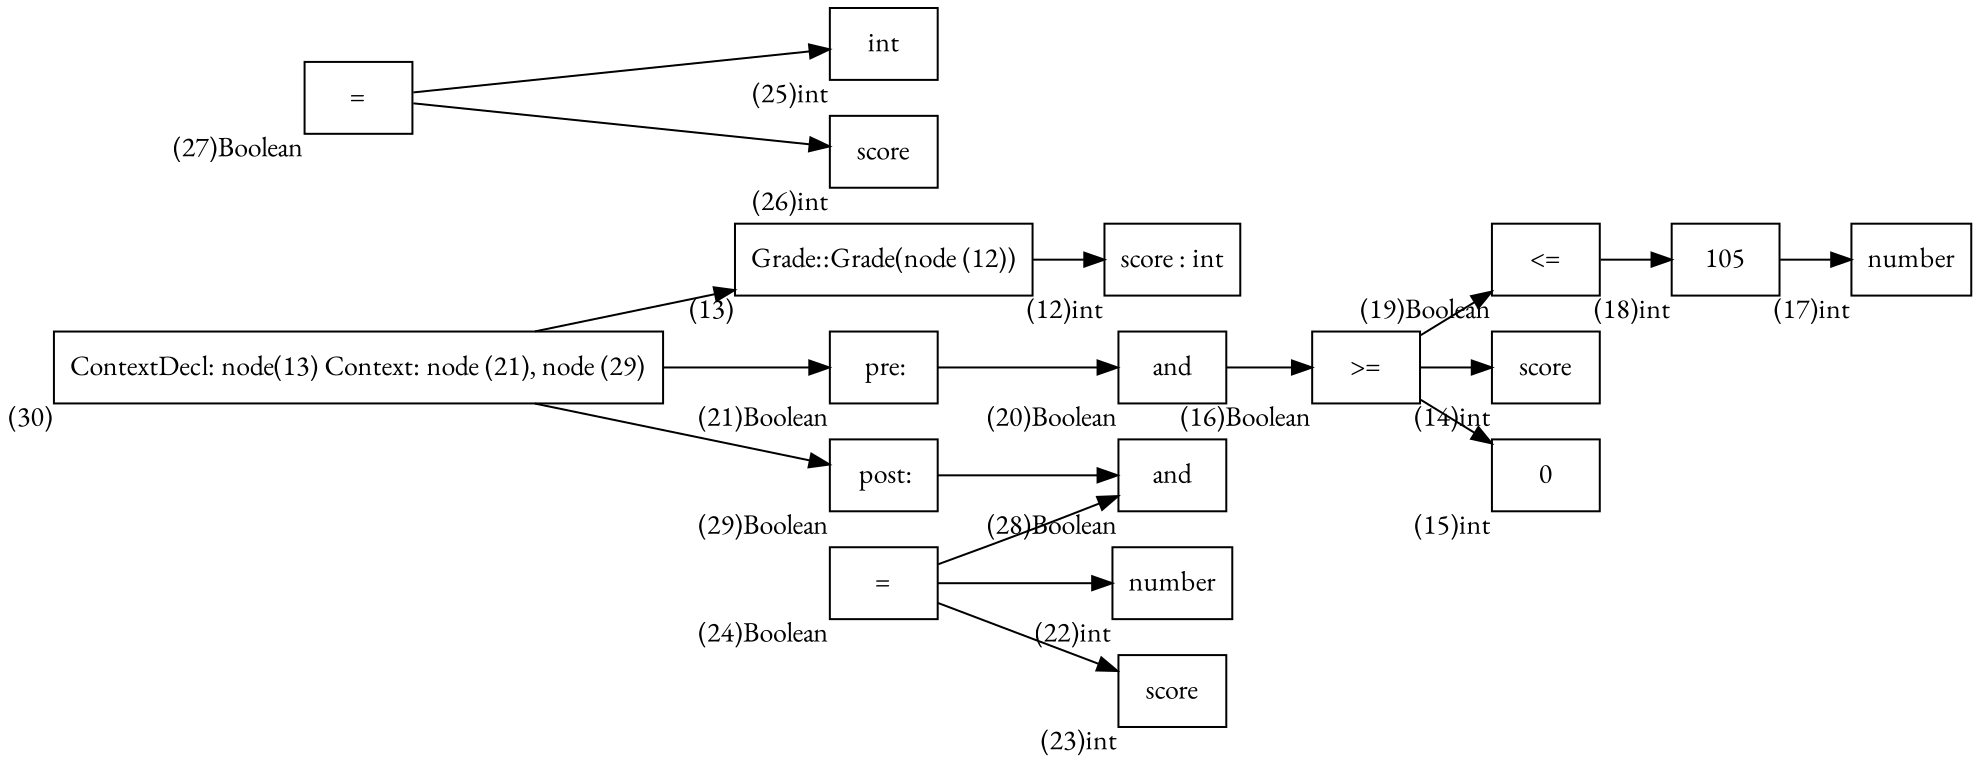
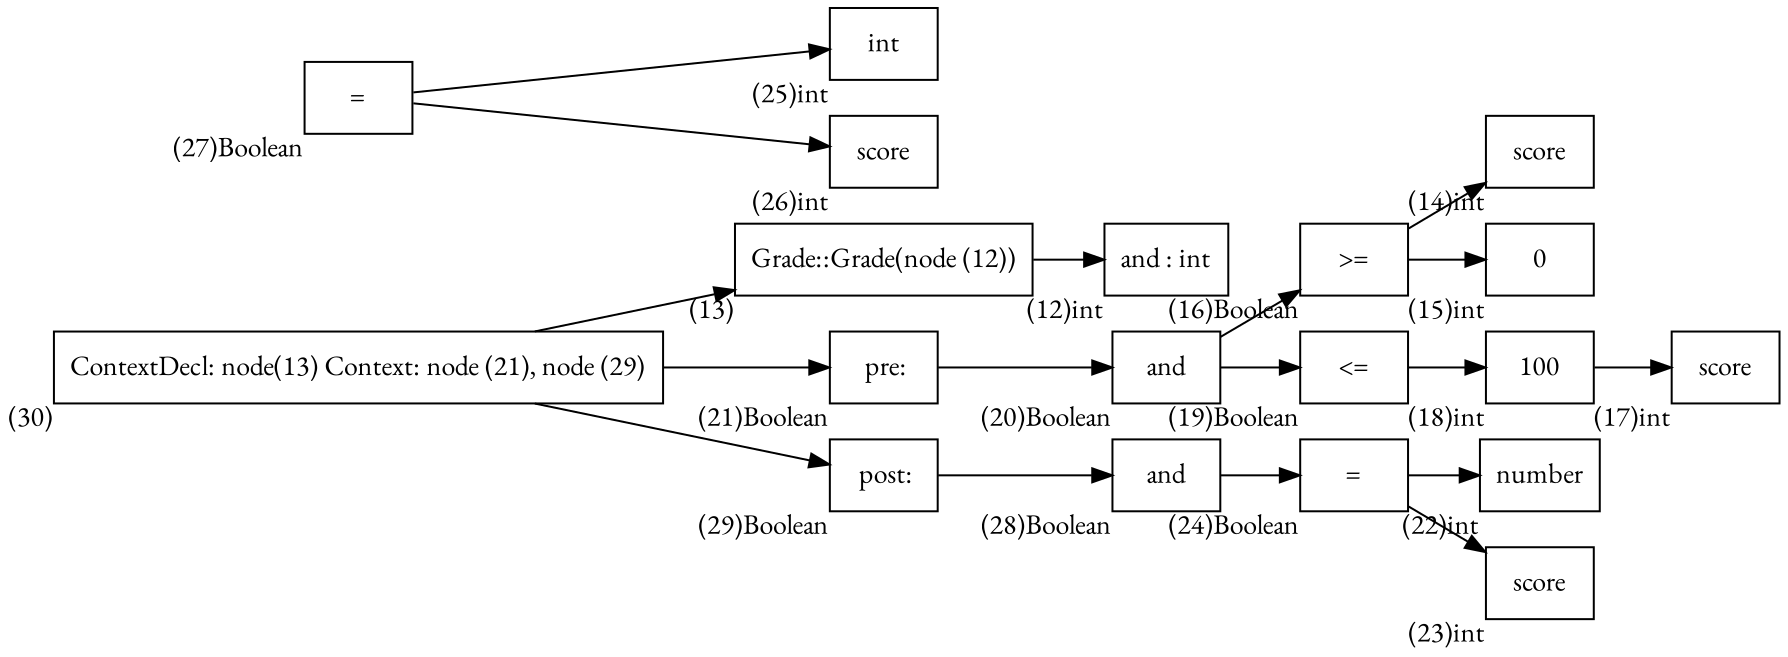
node "score : int (12)int": label "score : int (12)int" -> "and : int (12)int"
node "105 (18)int": label "105 (18)int" -> "100 (18)int"
node "number (17)int": label "number (17)int" -> "score (17)int"
edge ">= (16)Boolean" -> "<= (19)Boolean": now "and (20)Boolean" -> "<= (19)Boolean"
edge "= (24)Boolean" -> "and (28)Boolean": reversed
